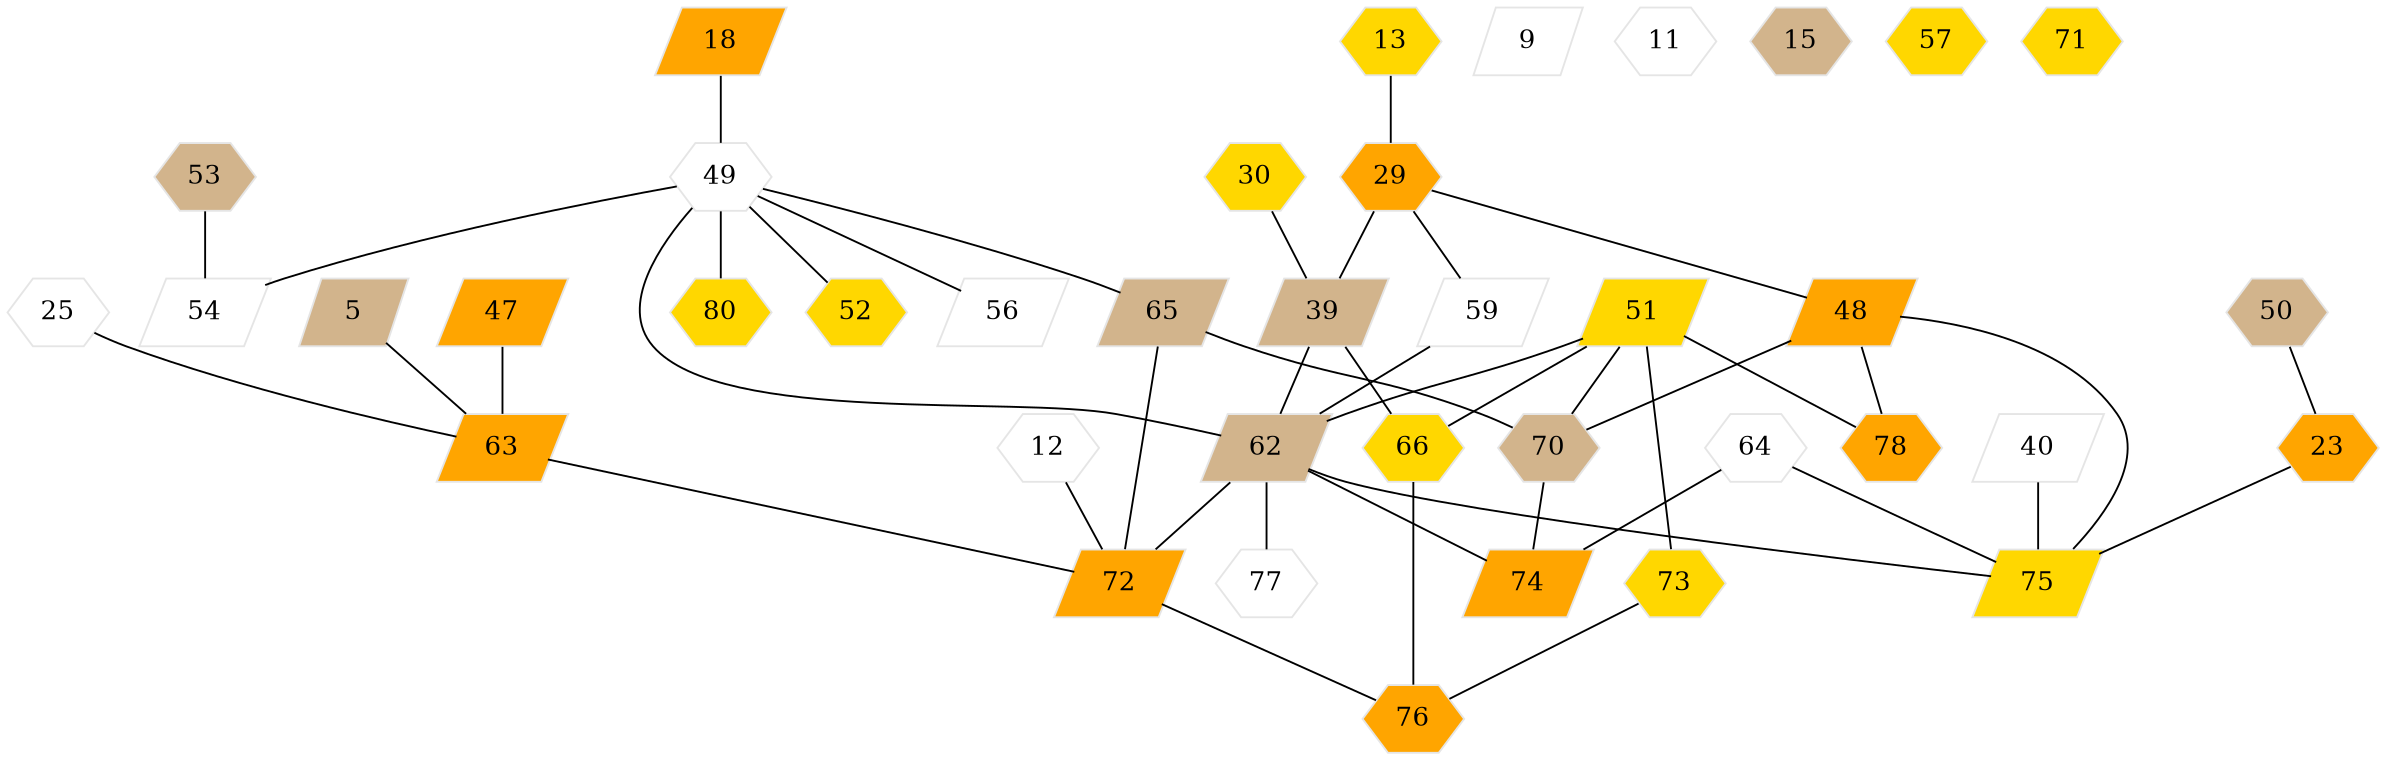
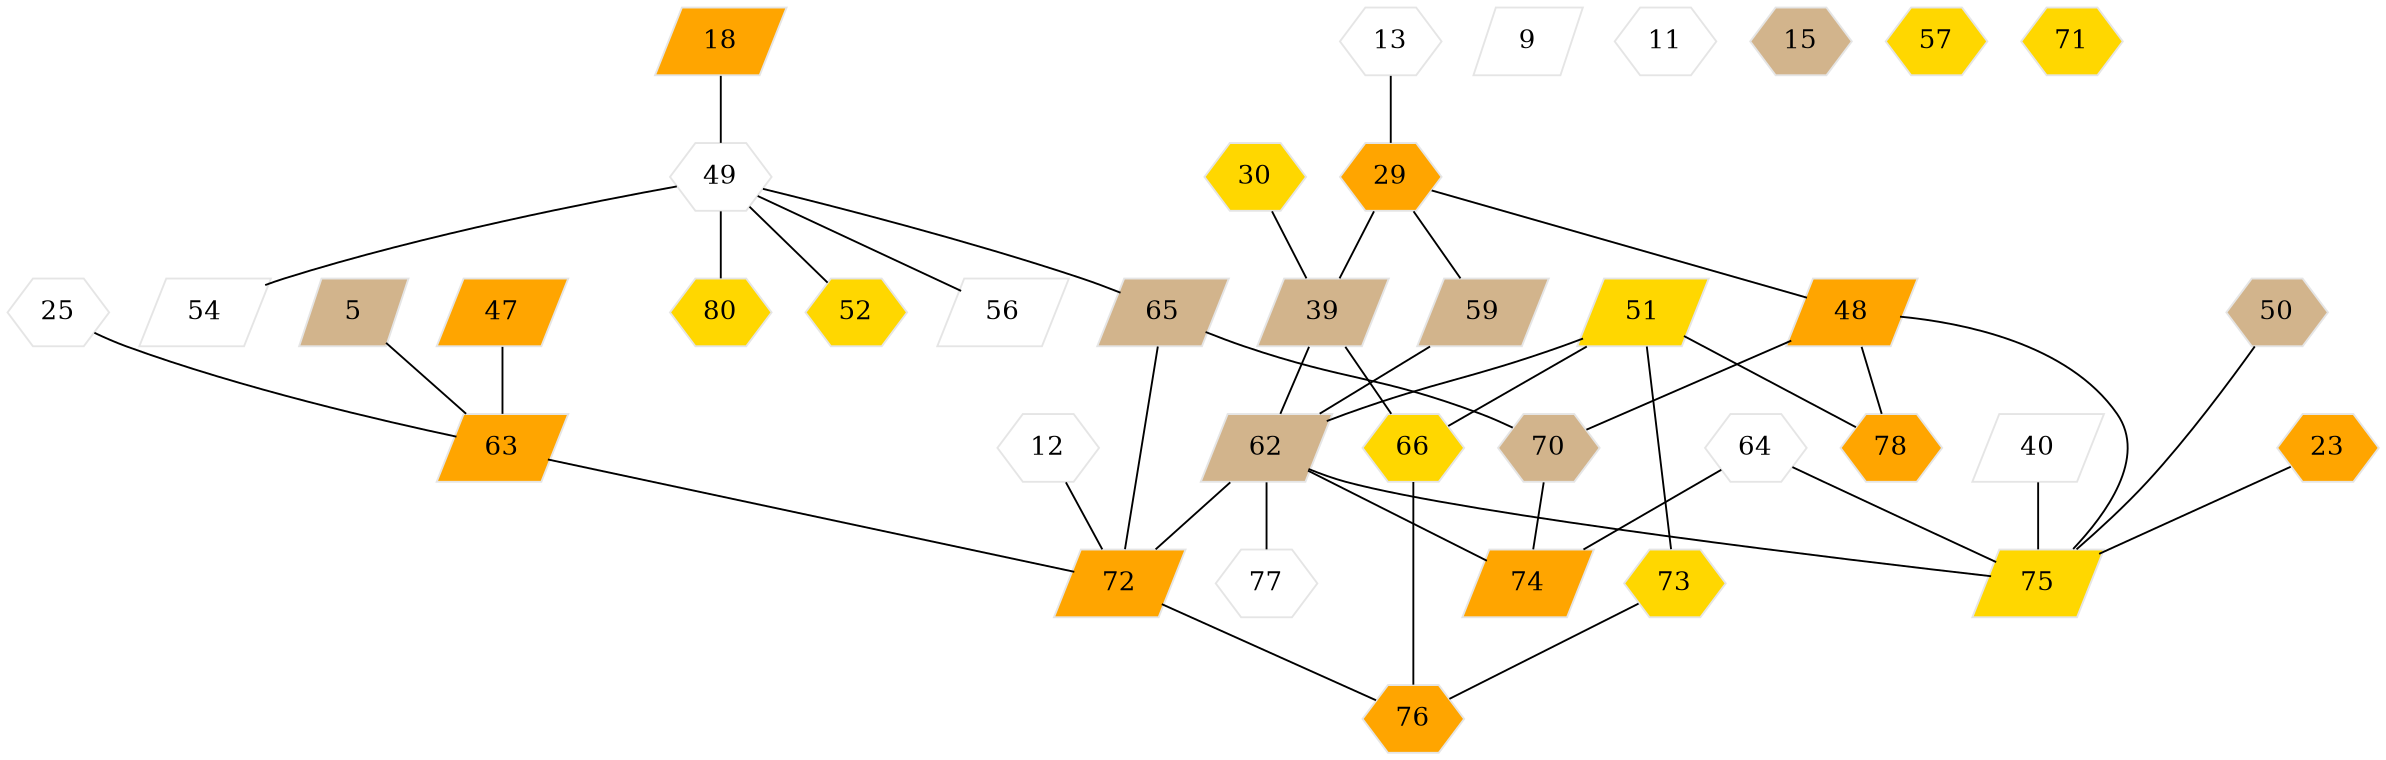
node "13": fillcolor gold -> white
node "53": removed
node "59": fillcolor white -> tan
edge "51" -- "70": removed
edge "50" -- "23": now "50" -- "75"
edge "49" -- "62": removed
